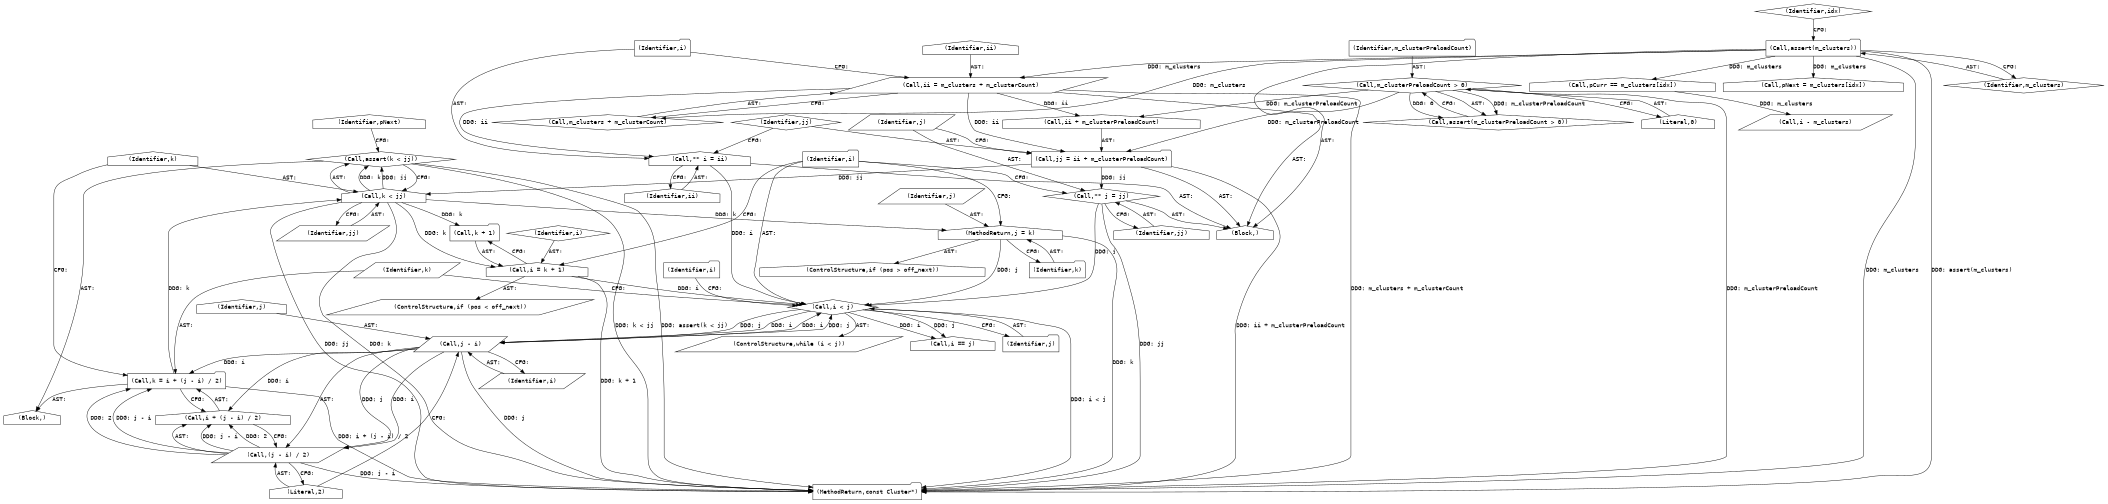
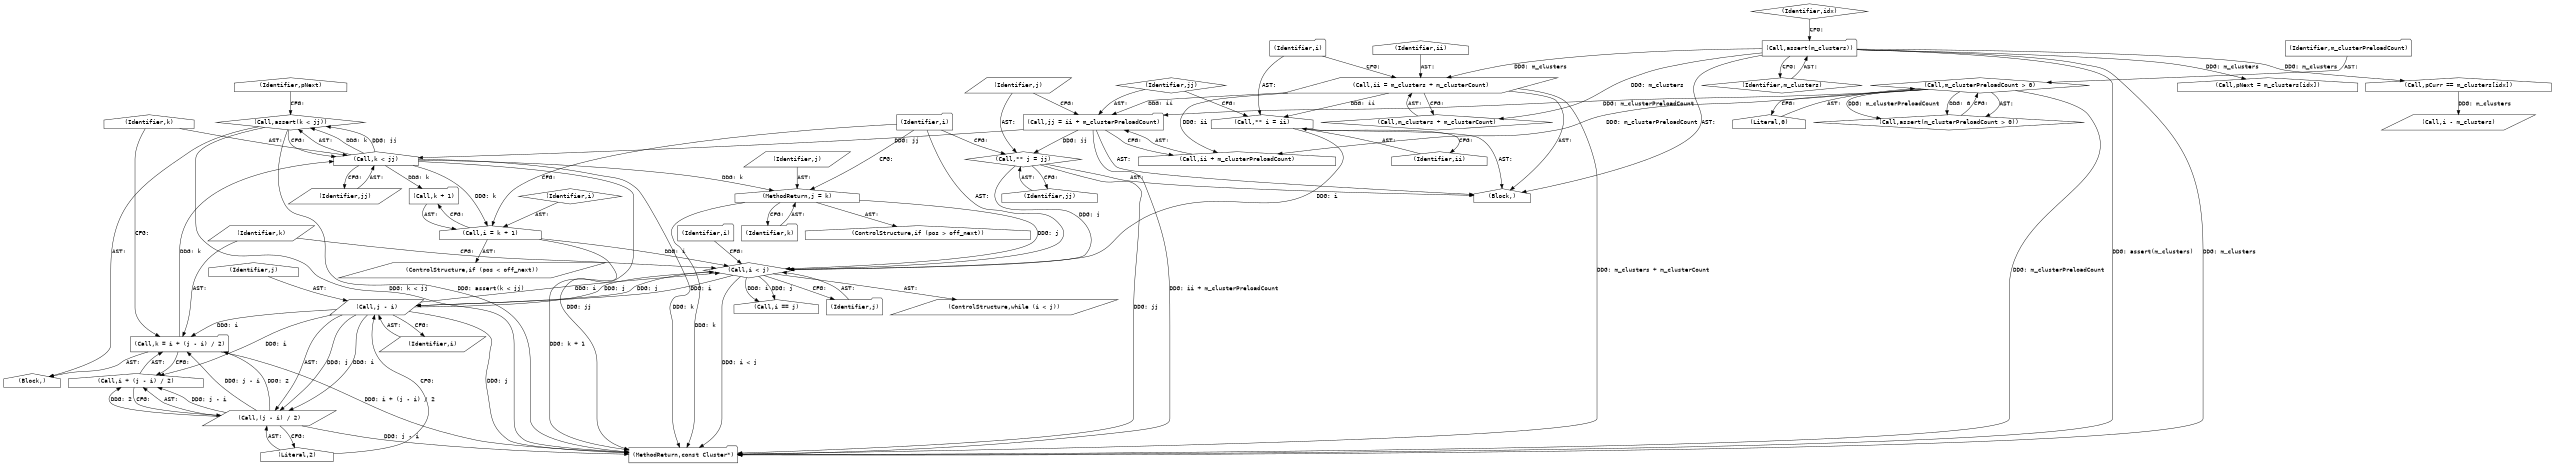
edge "(Call,jj = ii + m_clusterPreloadCount)" -> "(Call,ii + m_clusterPreloadCount)": added, label "CFG:"
